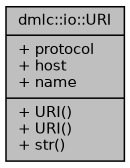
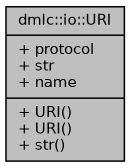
node "dmlc::io::URI": text "+ host" -> "+ str"
